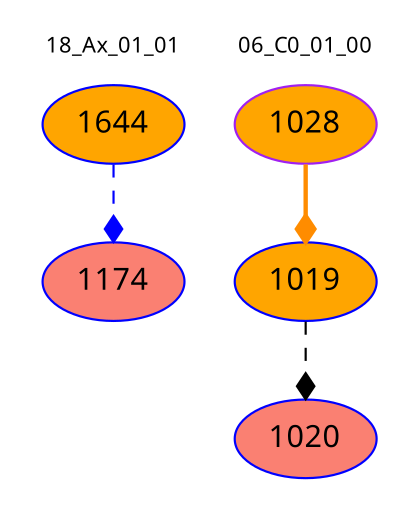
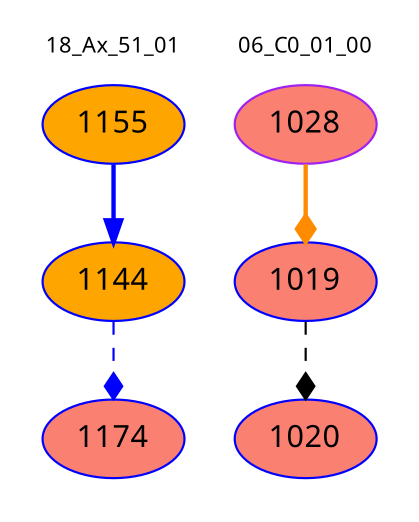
cluster "18_Ax_01_01": label "18_Ax_01_01" -> "18_Ax_51_01"
node "1155": added
node "1644": label "1644" -> "1144"
node "1028": fillcolor orange -> salmon
node "1019": fillcolor orange -> salmon
